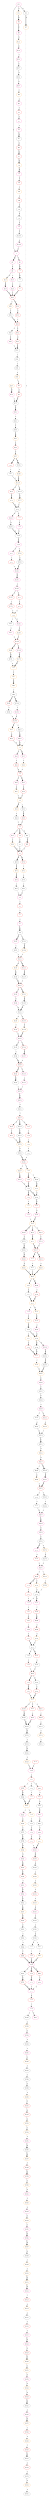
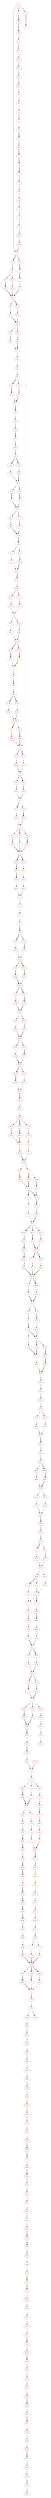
edge "S64" -> "S67": added, label "A"
